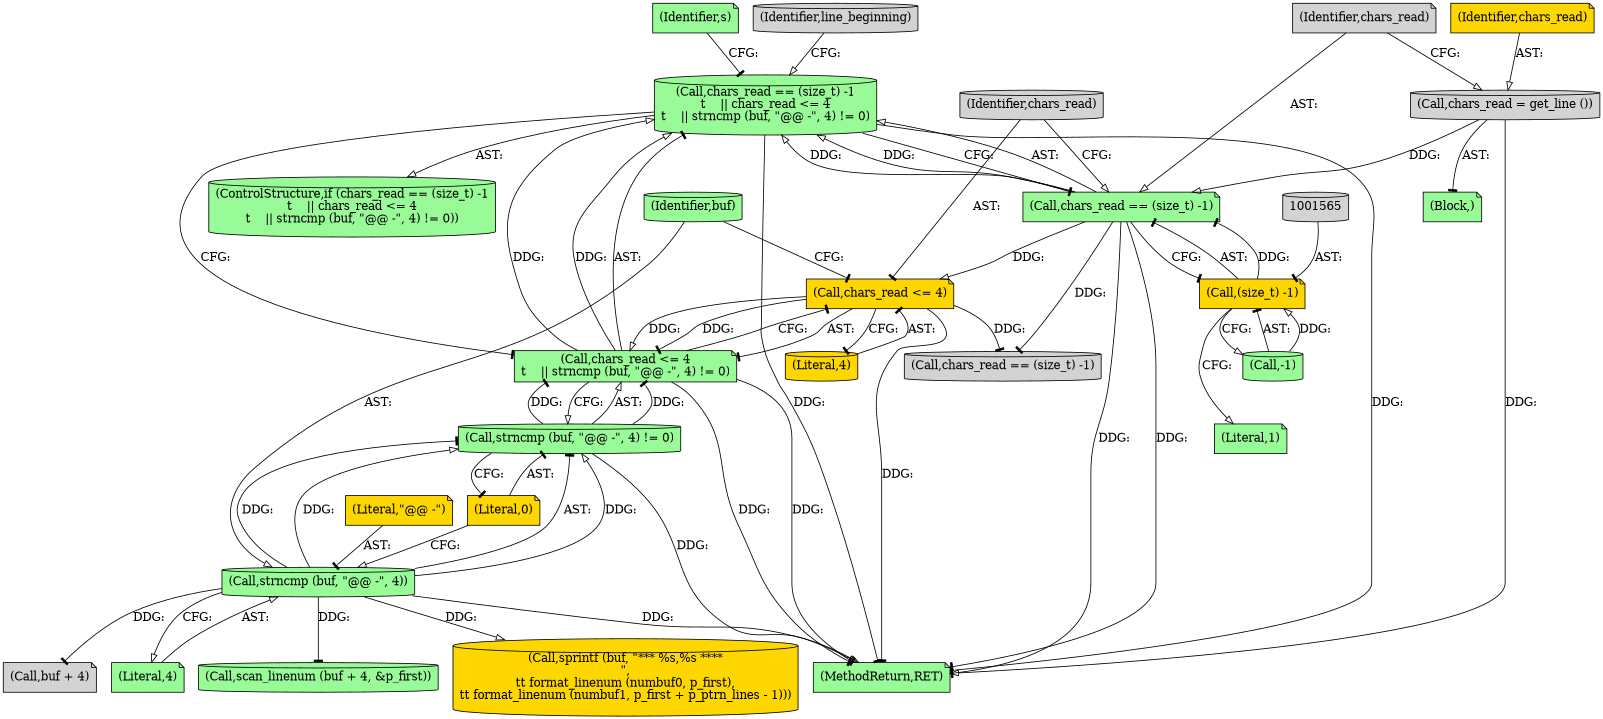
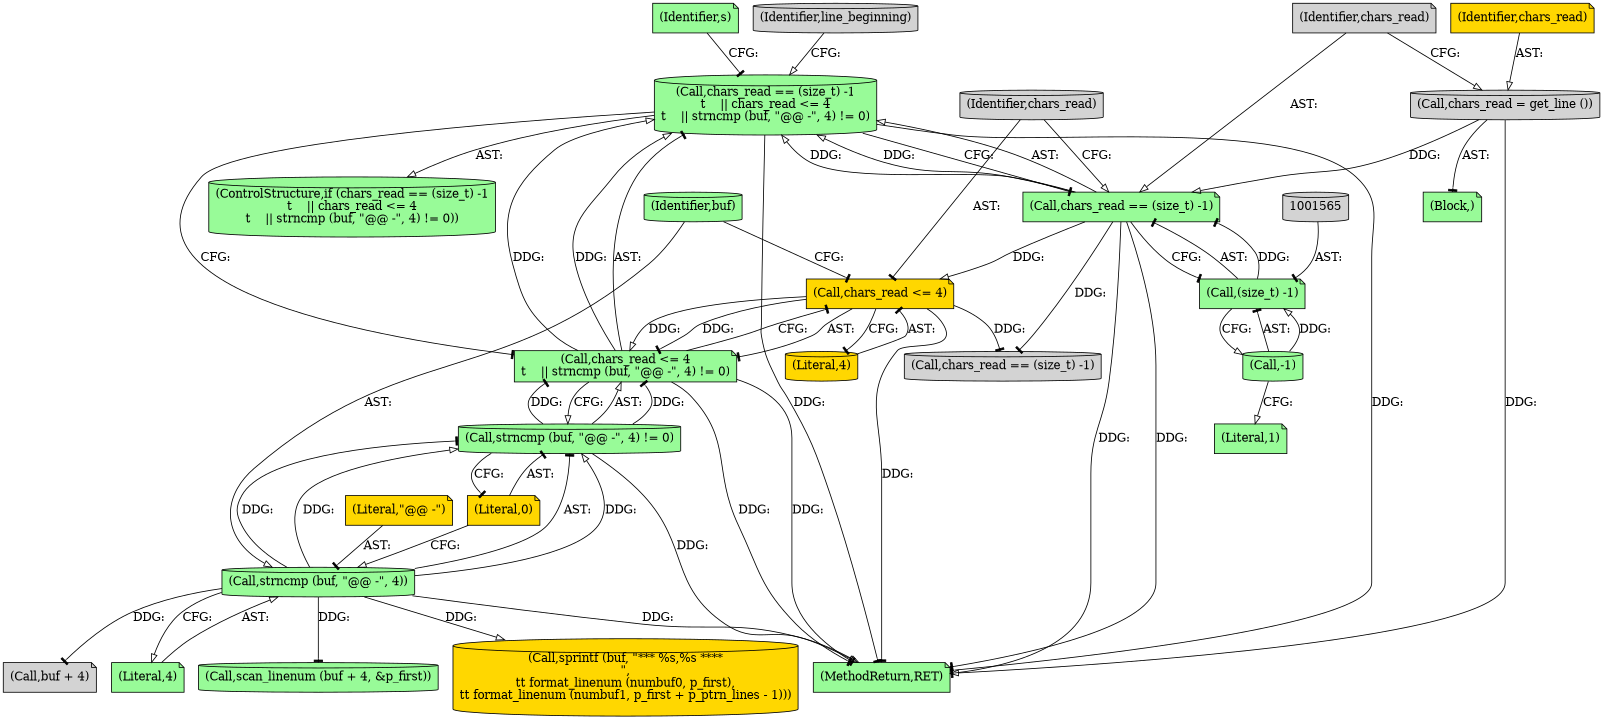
node "(Call,(size_t) -1)": fillcolor gold -> palegreen
edge "(Call,(size_t) -1)" -> "(Literal,1)": now "(Call,-1)" -> "(Literal,1)"
